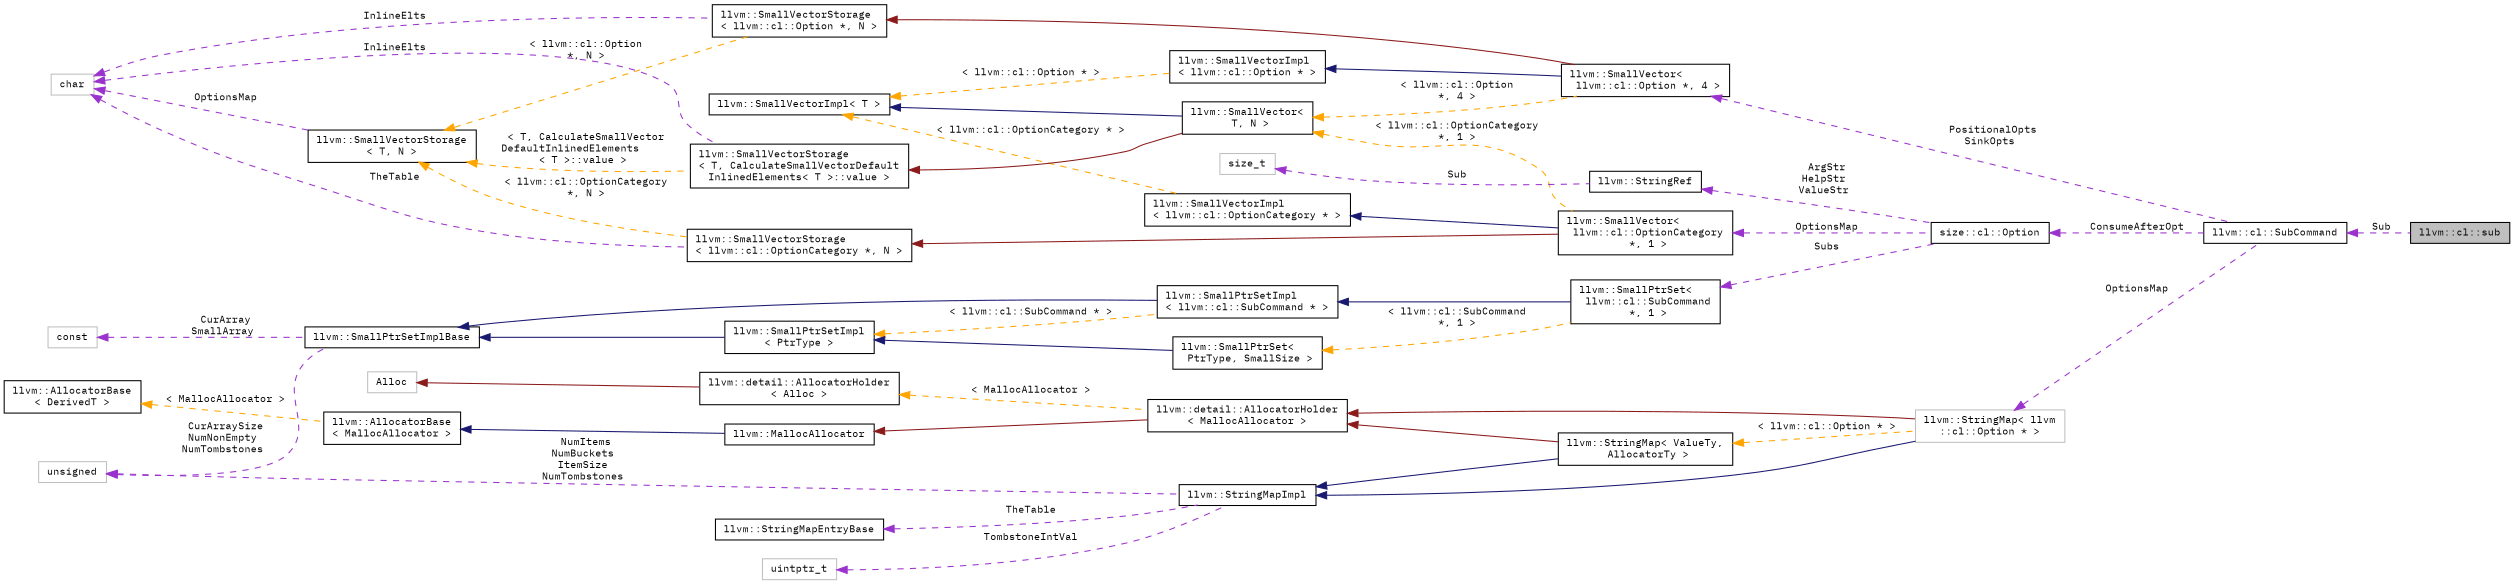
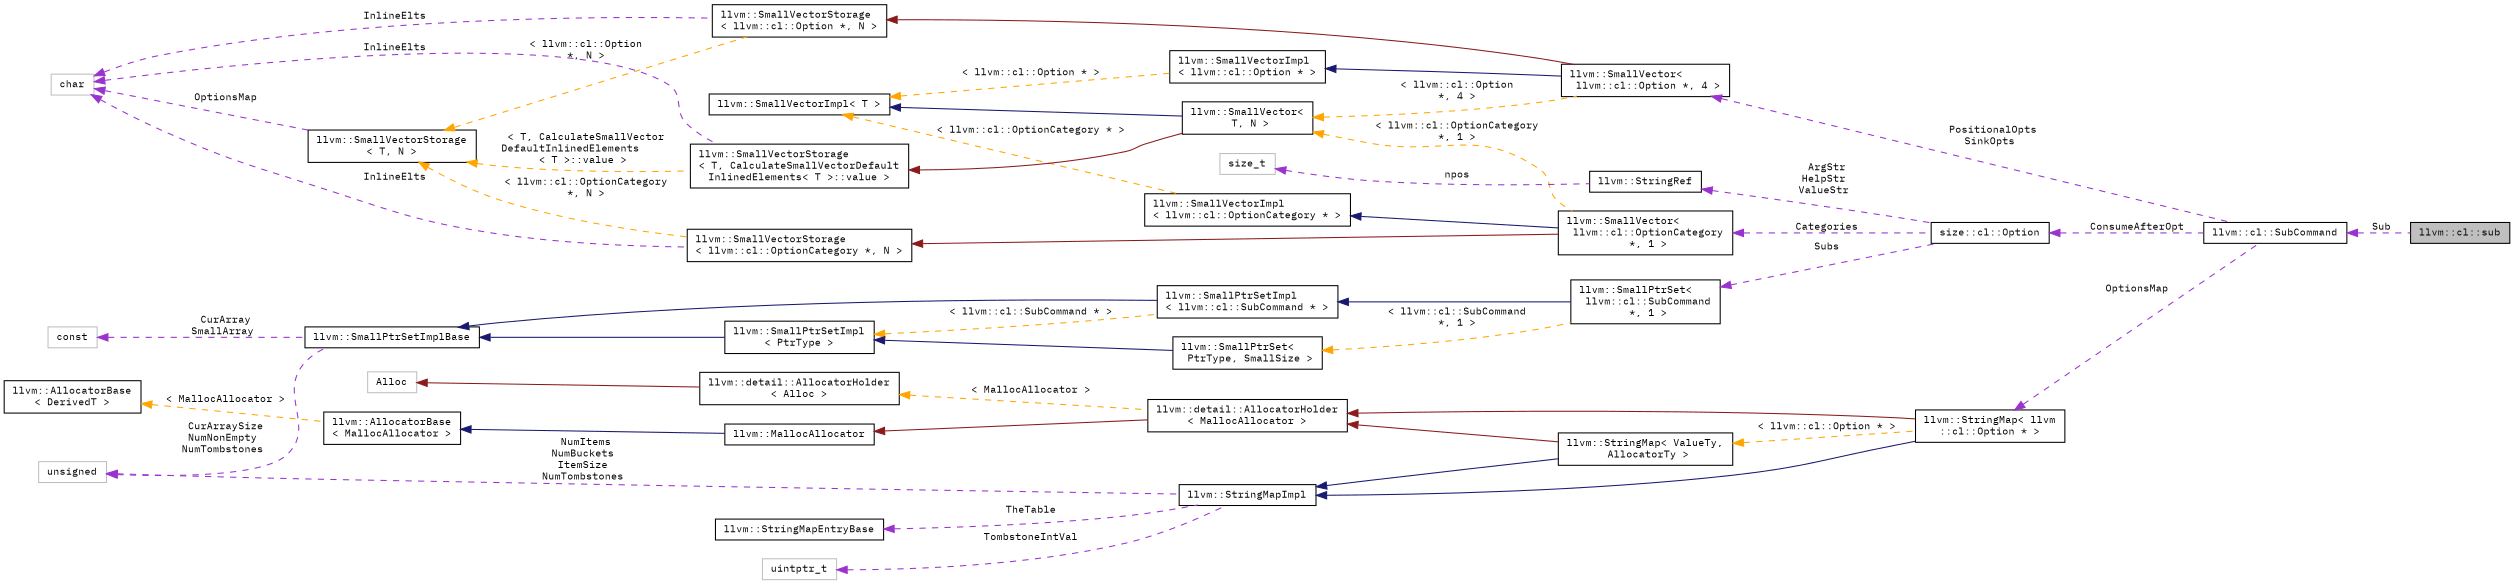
edge "llvm::StringRef" -> "size_t": label " Sub" -> " npos"
edge "llvm::SmallVectorStorage < llvm::cl::OptionCategory *, N >" -> "char": label " TheTable" -> " InlineElts"
edge "size::cl::Option" -> "llvm::SmallVector< llvm::cl::OptionCategory *, 1 >": label " OptionsMap" -> " Categories"
node "llvm::StringMap< llvm ::cl::Option * >": color grey75 -> black
